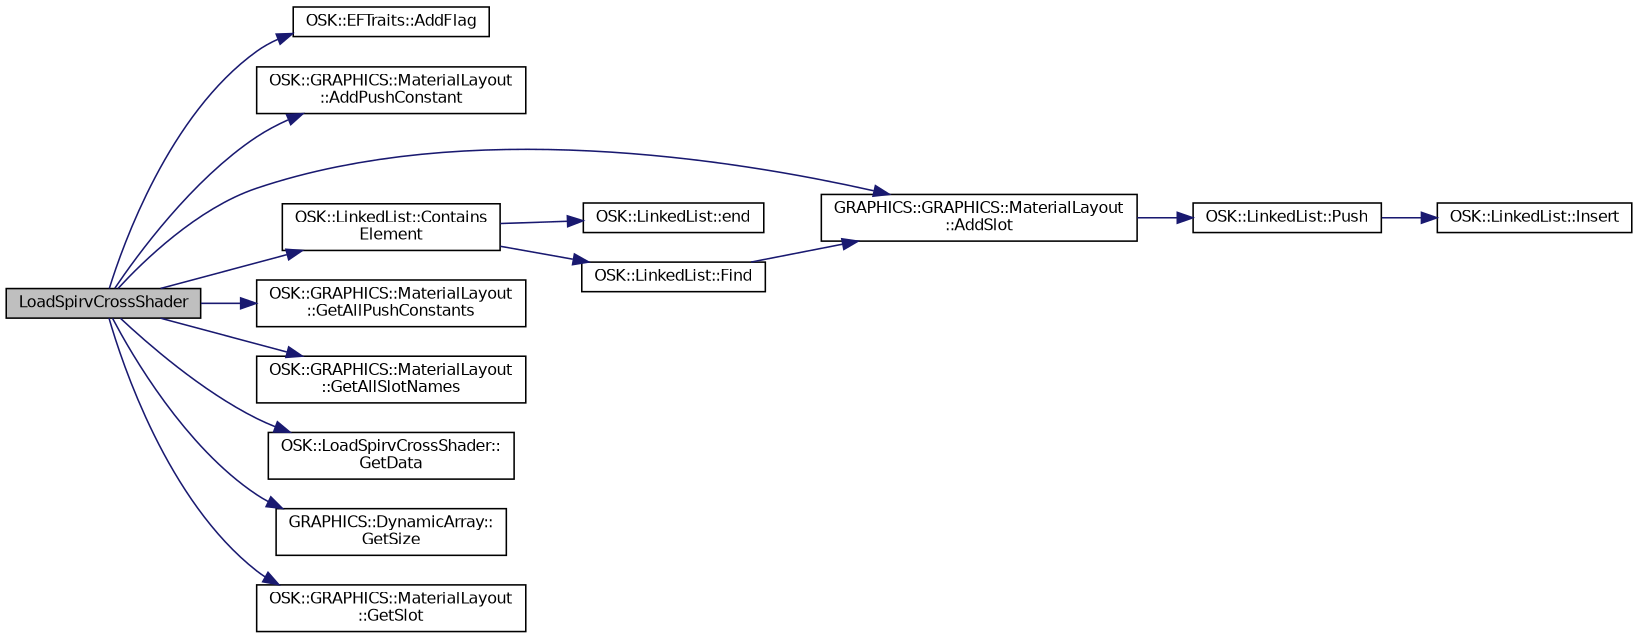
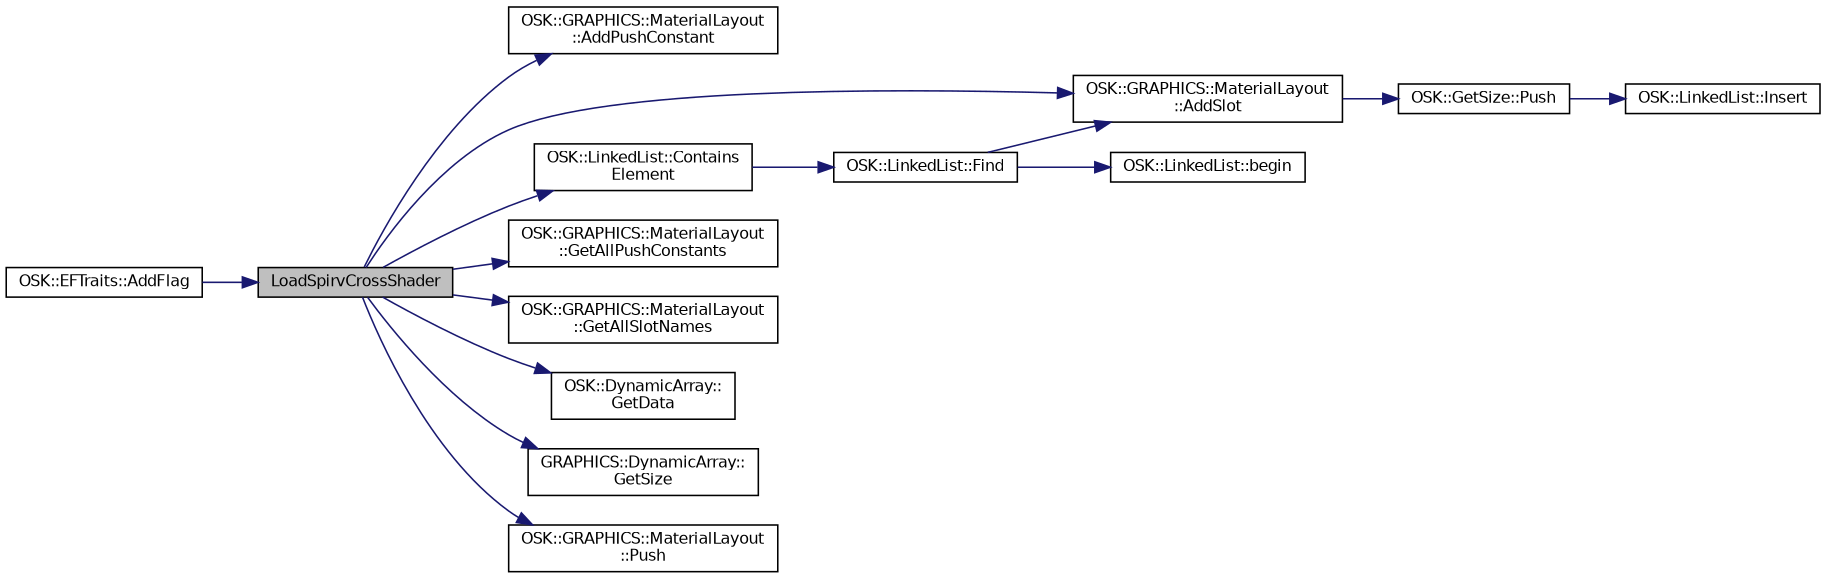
edge "LoadSpirvCrossShader" -> "OSK::EFTraits::AddFlag": reversed
node "OSK::LinkedList::begin": added
node "OSK::LinkedList::end": removed
node "GRAPHICS::GRAPHICS::MaterialLayout ::AddSlot": label "GRAPHICS::GRAPHICS::MaterialLayout ::AddSlot" -> "OSK::GRAPHICS::MaterialLayout ::AddSlot"
node "OSK::LinkedList::Push": label "OSK::LinkedList::Push" -> "OSK::GetSize::Push"
node "OSK::LoadSpirvCrossShader:: GetData": label "OSK::LoadSpirvCrossShader:: GetData" -> "OSK::DynamicArray:: GetData"
node "OSK::GRAPHICS::MaterialLayout ::GetSlot": label "OSK::GRAPHICS::MaterialLayout ::GetSlot" -> "OSK::GRAPHICS::MaterialLayout ::Push"
